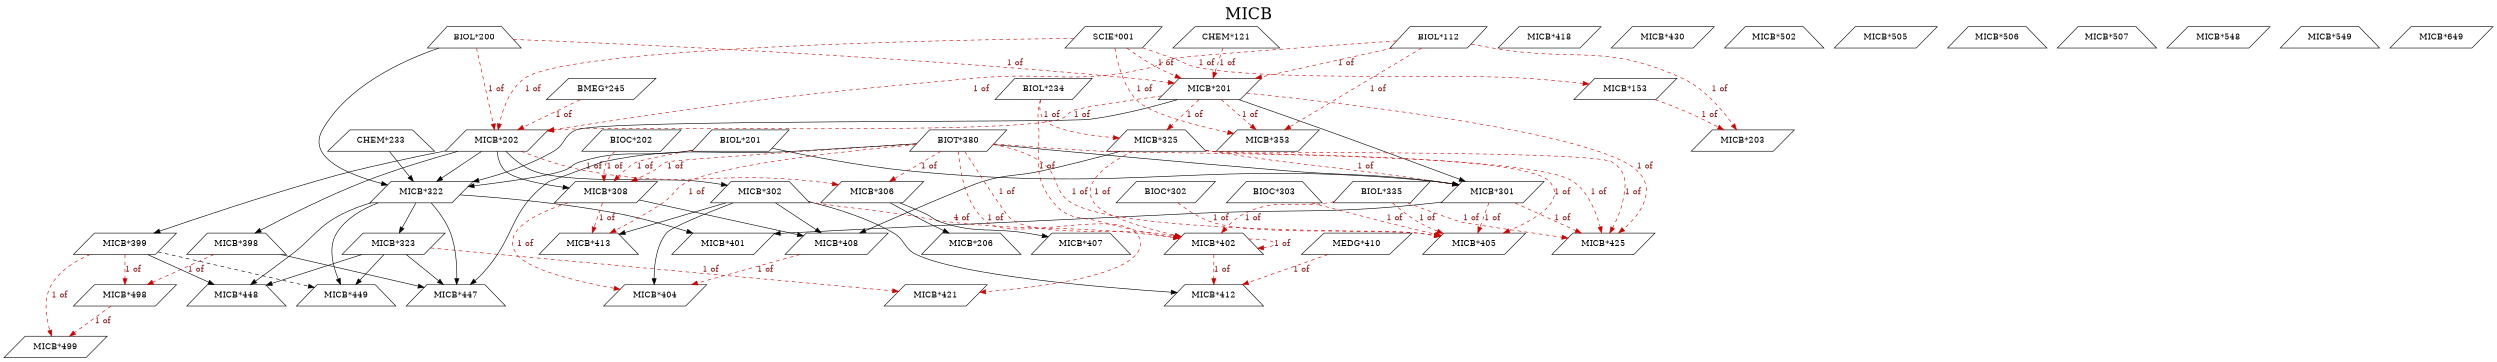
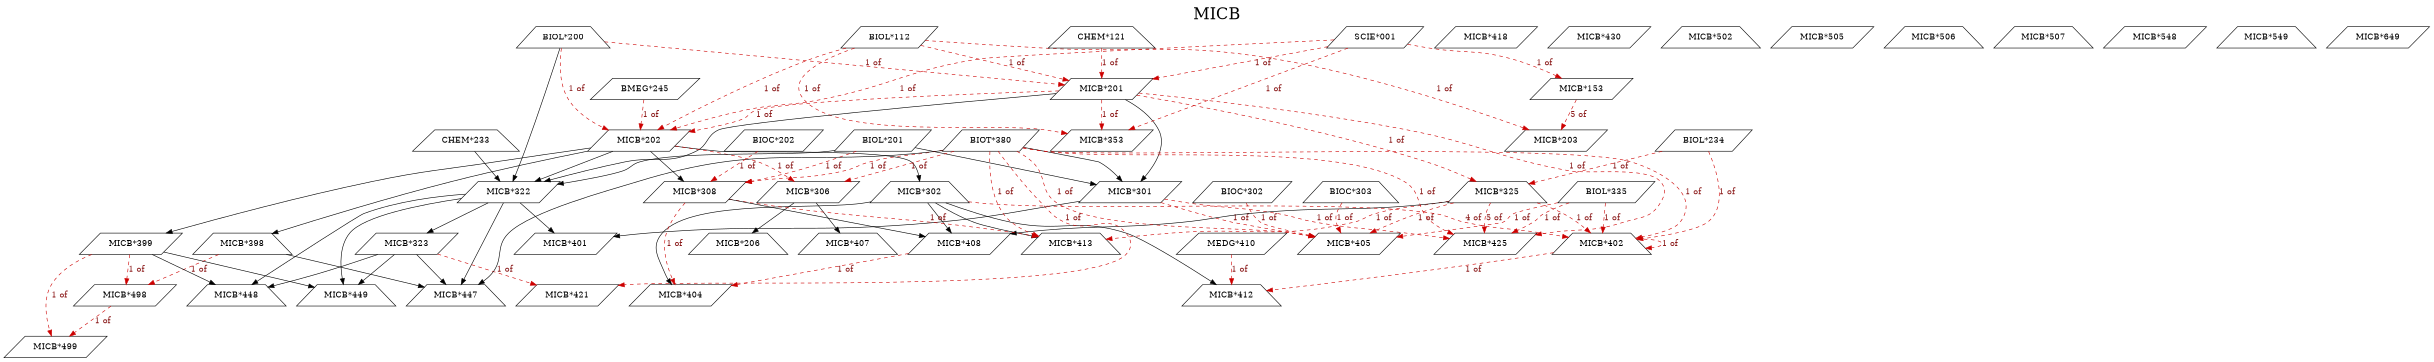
edge "MICB*153" -> "MICB*203": label "1 of" -> "5 of"
edge "MICB*325" -> "MICB*301": now "MICB*325" -> "MICB*413"
edge "MICB*325" -> "MICB*425": label "1 of" -> "5 of"
edge "MICB*399" -> "MICB*449": style dashed -> solid
